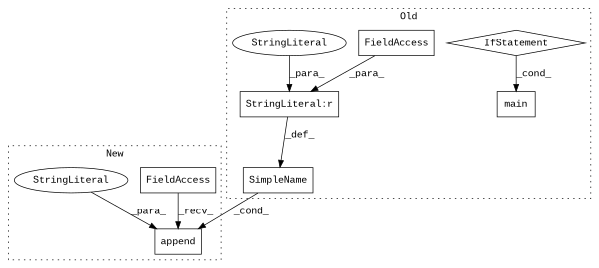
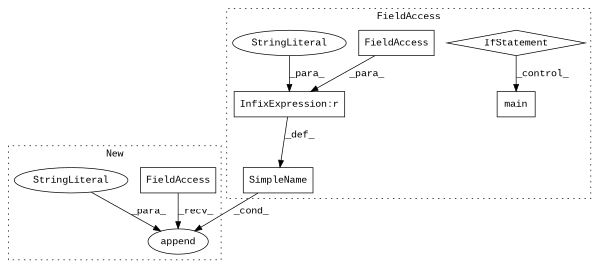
cluster "Old": label "Old" -> "FieldAccess"
edge "IfStatement" -> "main": label "_cond_" -> "_control_"
node "StringLiteral:r": label "StringLiteral:r" -> "InfixExpression:r"
node "append": shape box -> ellipse
